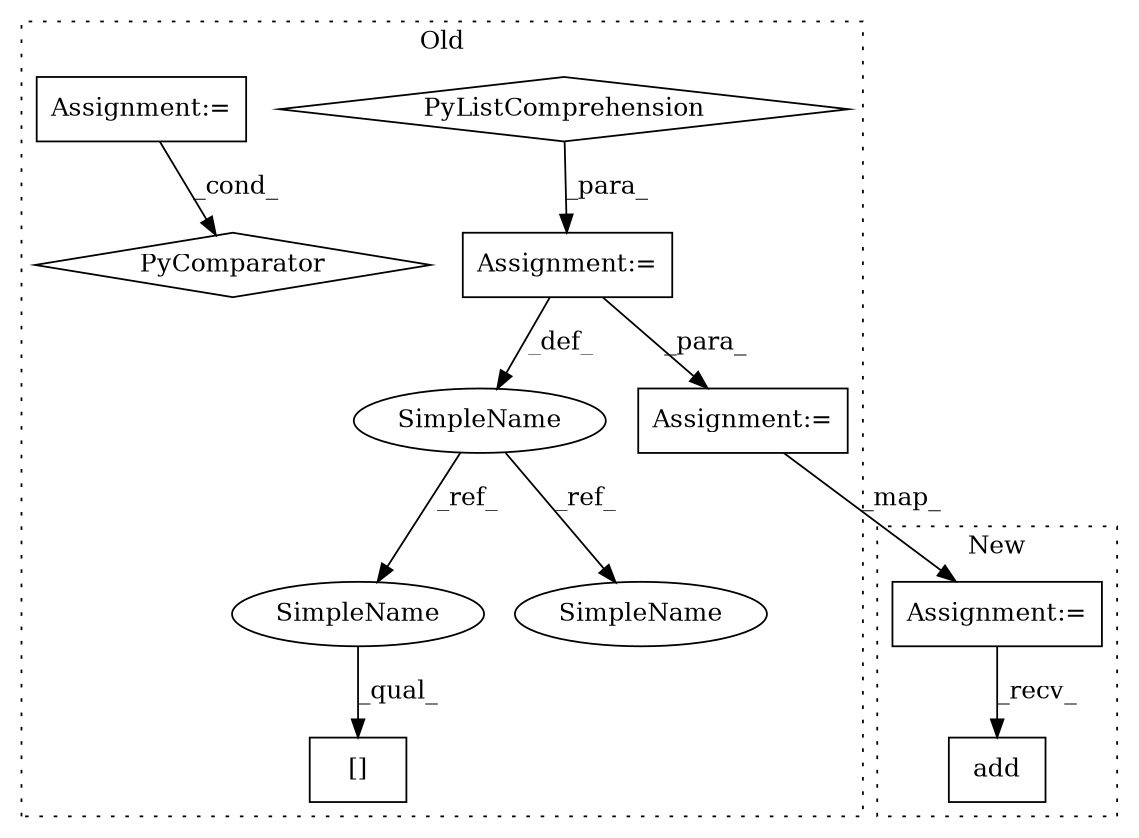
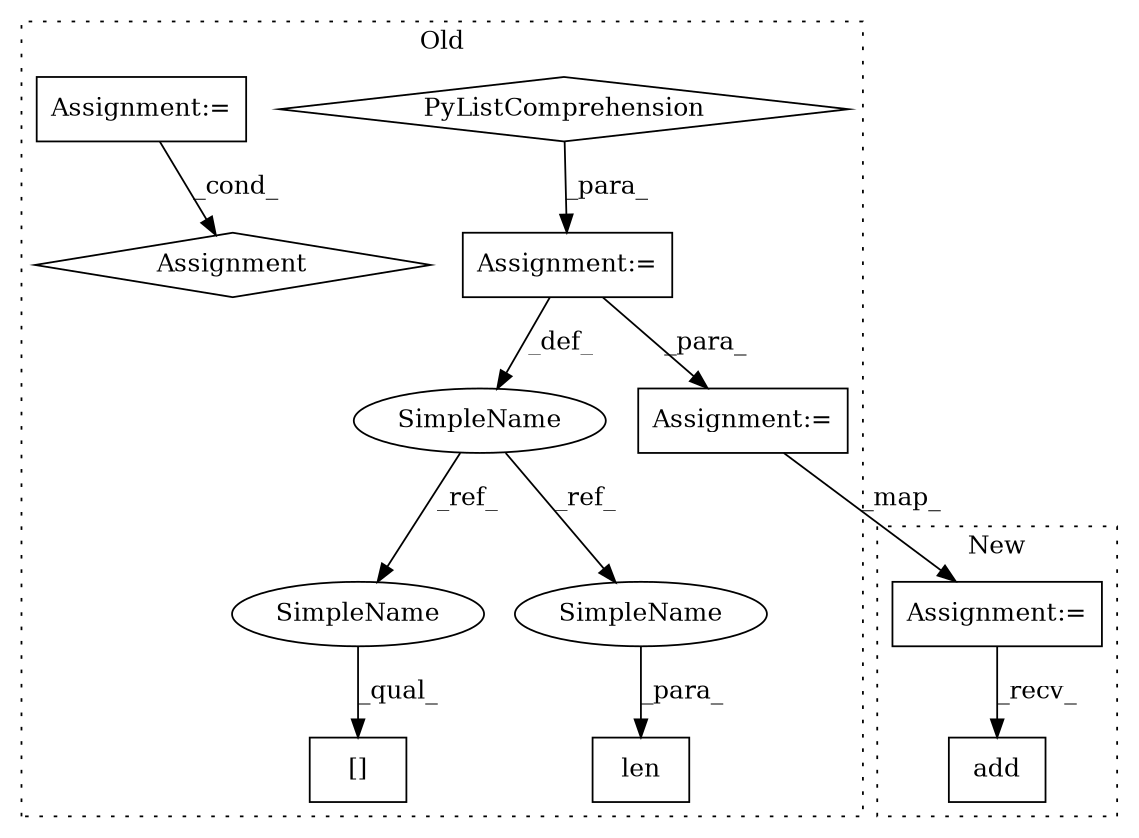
node "PyComparator": label "PyComparator" -> "Assignment"
node "len": added
